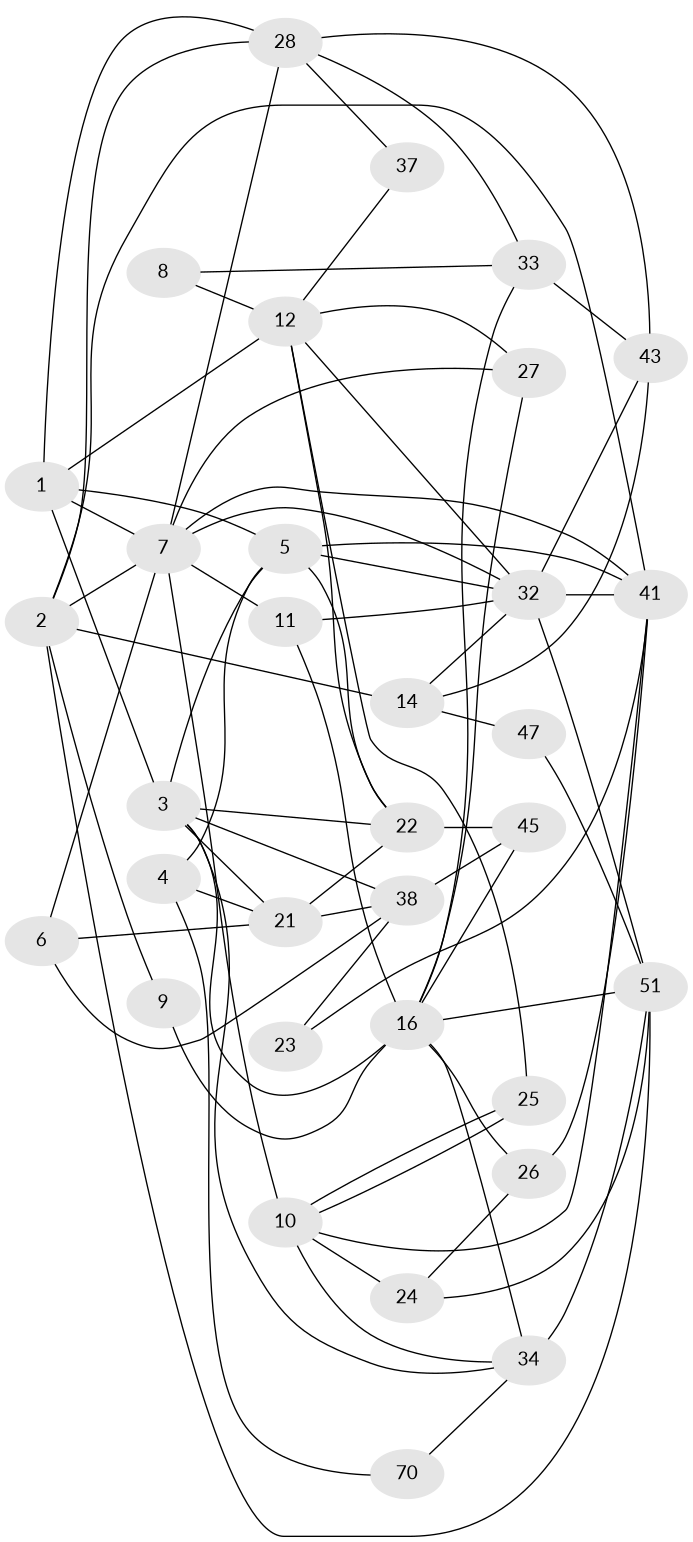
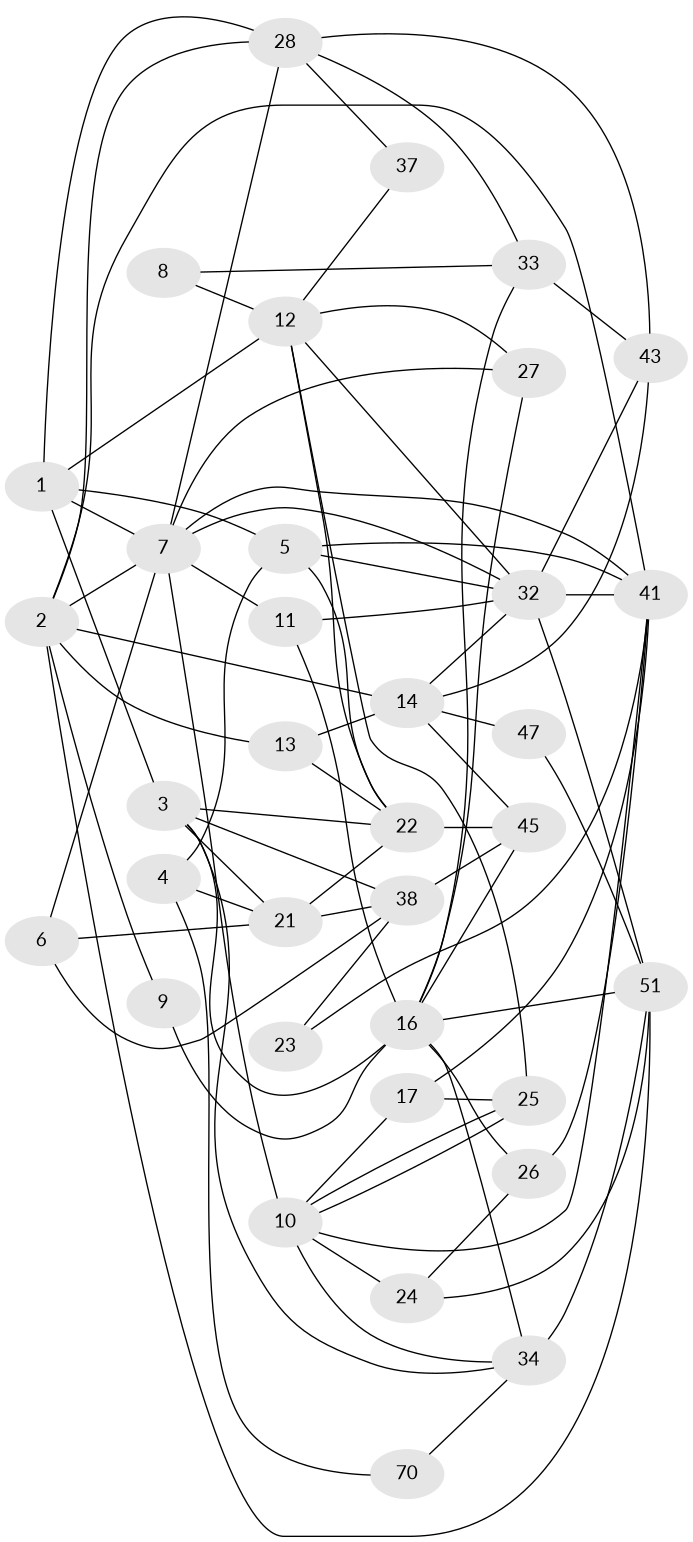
edge "5" -- "3": removed
node "13": added
edge "14" -- "45": added
node "17": added
